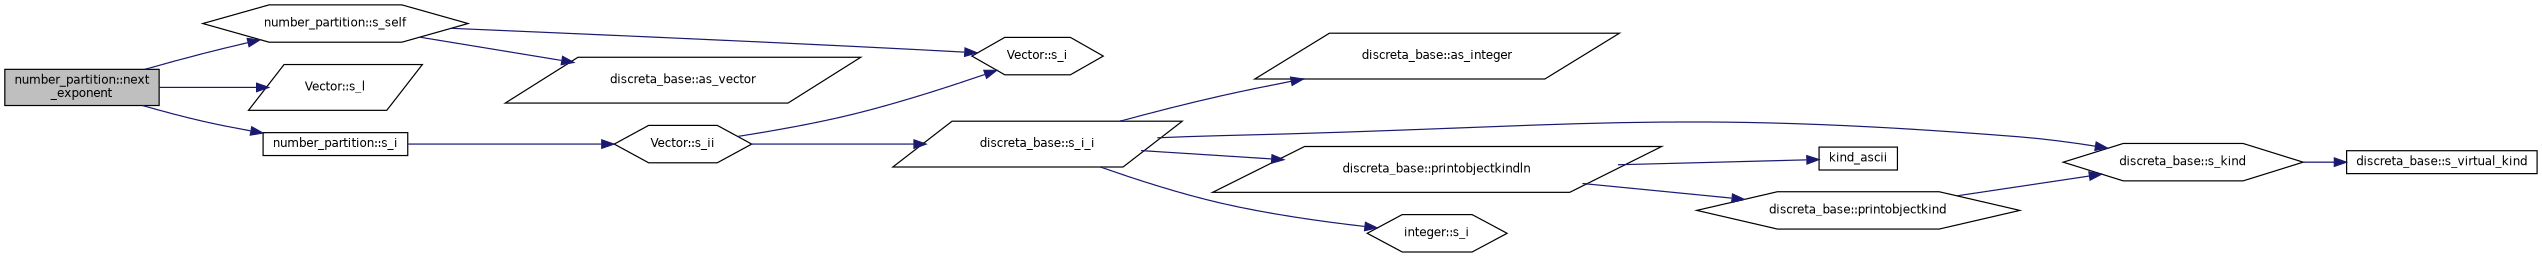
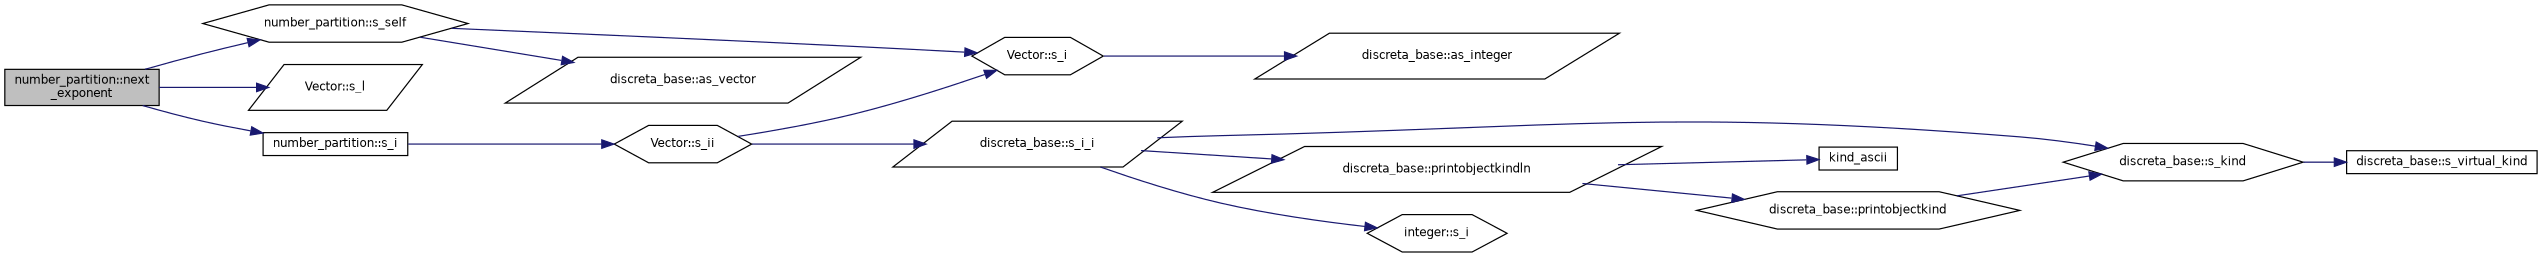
edge "discreta_base::s_i_i" -> "discreta_base::as_integer": now "Vector::s_i" -> "discreta_base::as_integer"
